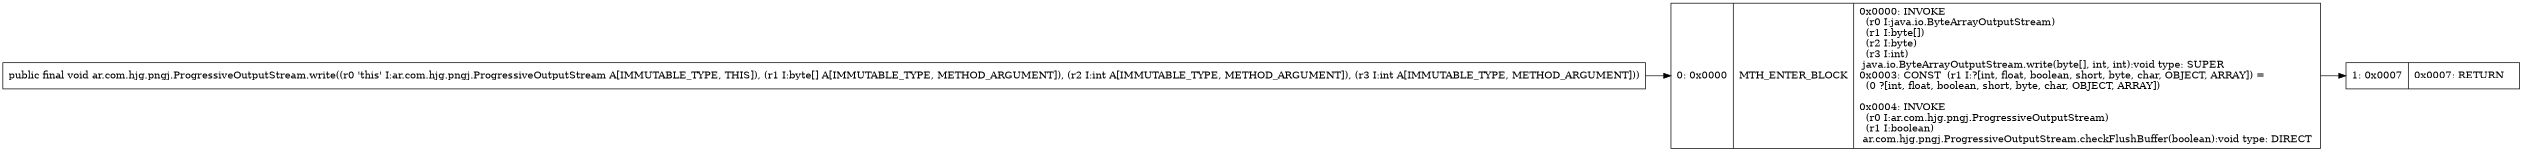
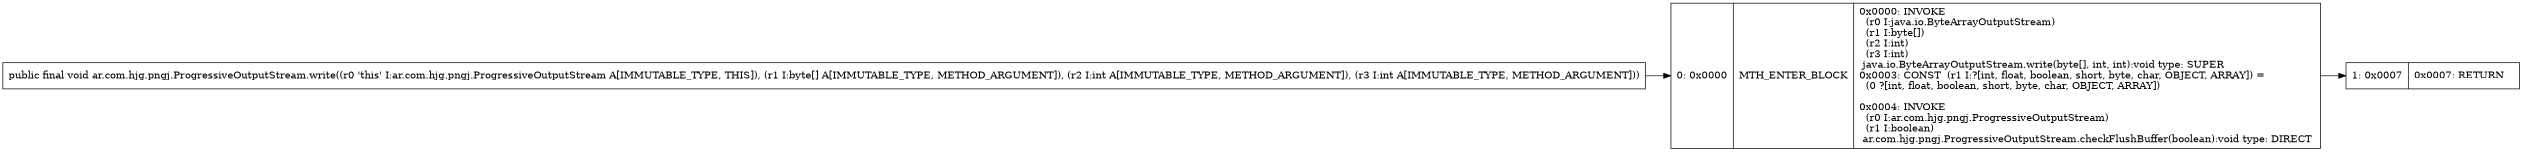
node "0: 0x0000": text "(r2 I:byte)" -> "(r2 I:int)"
